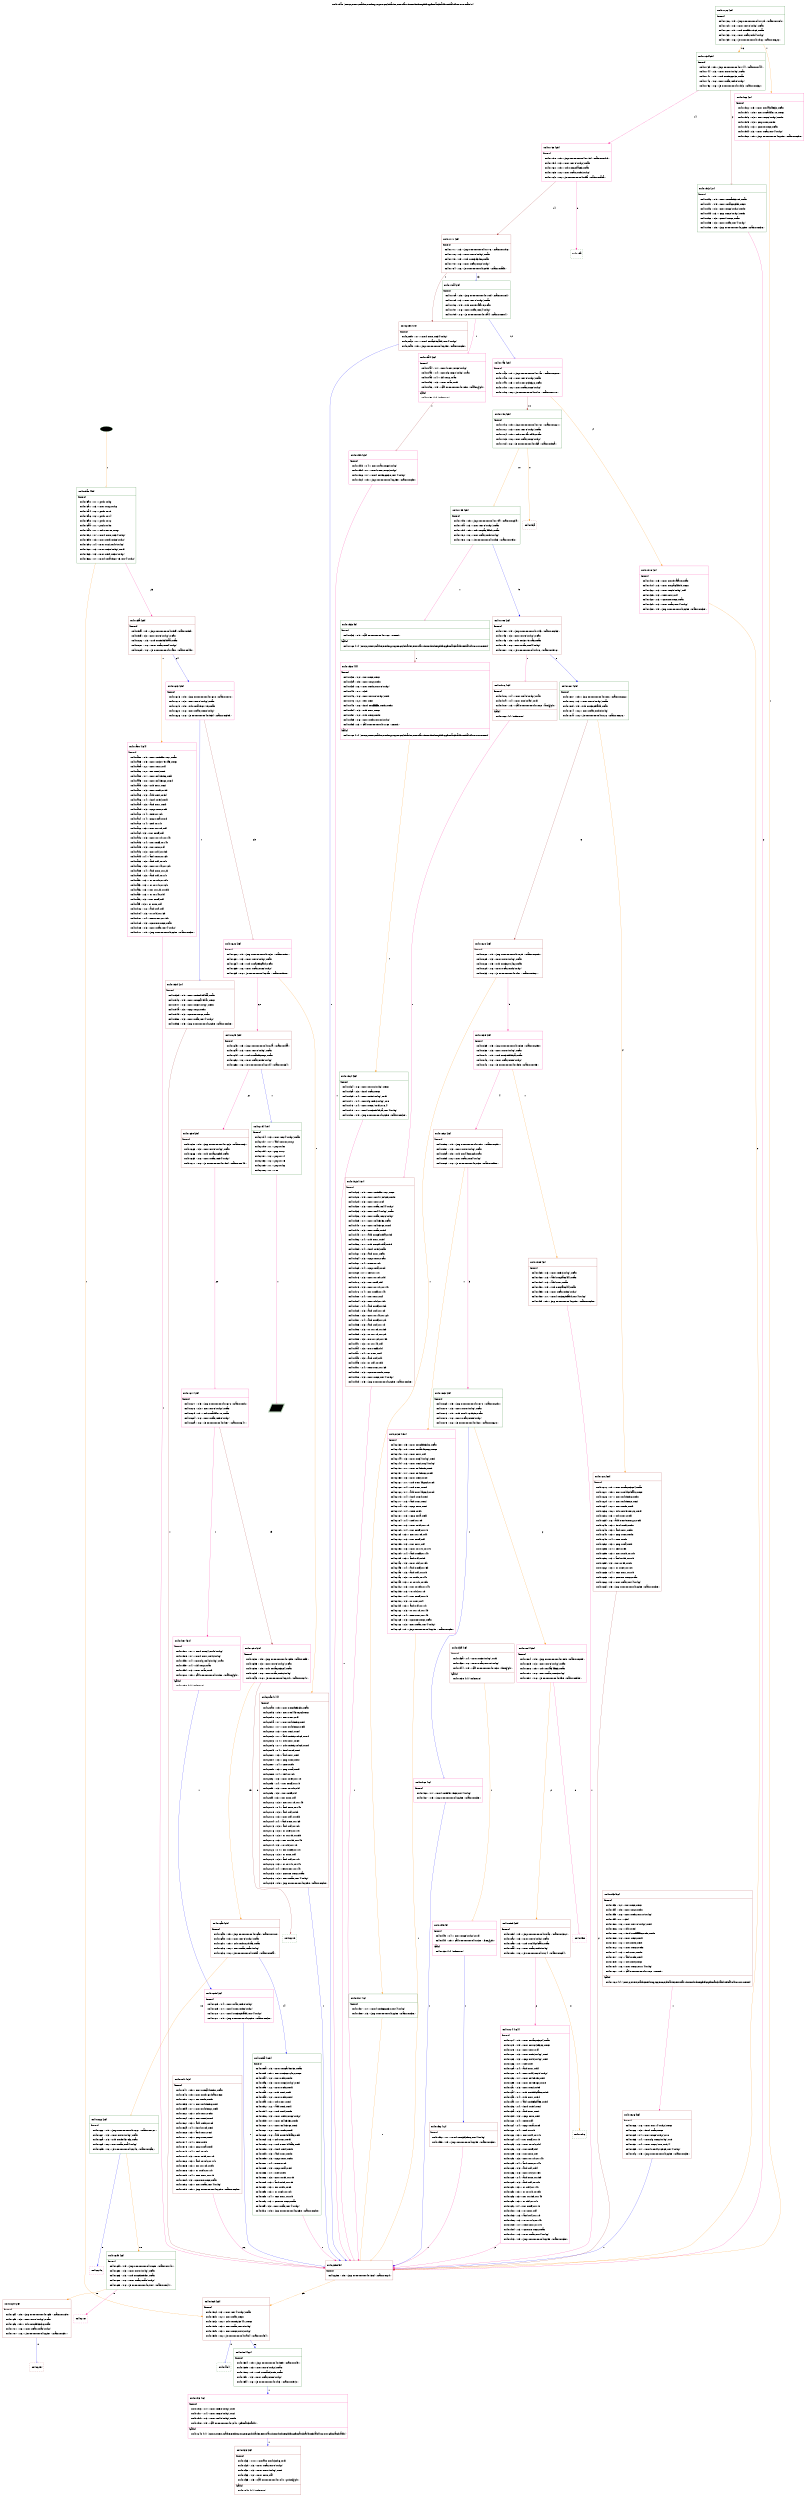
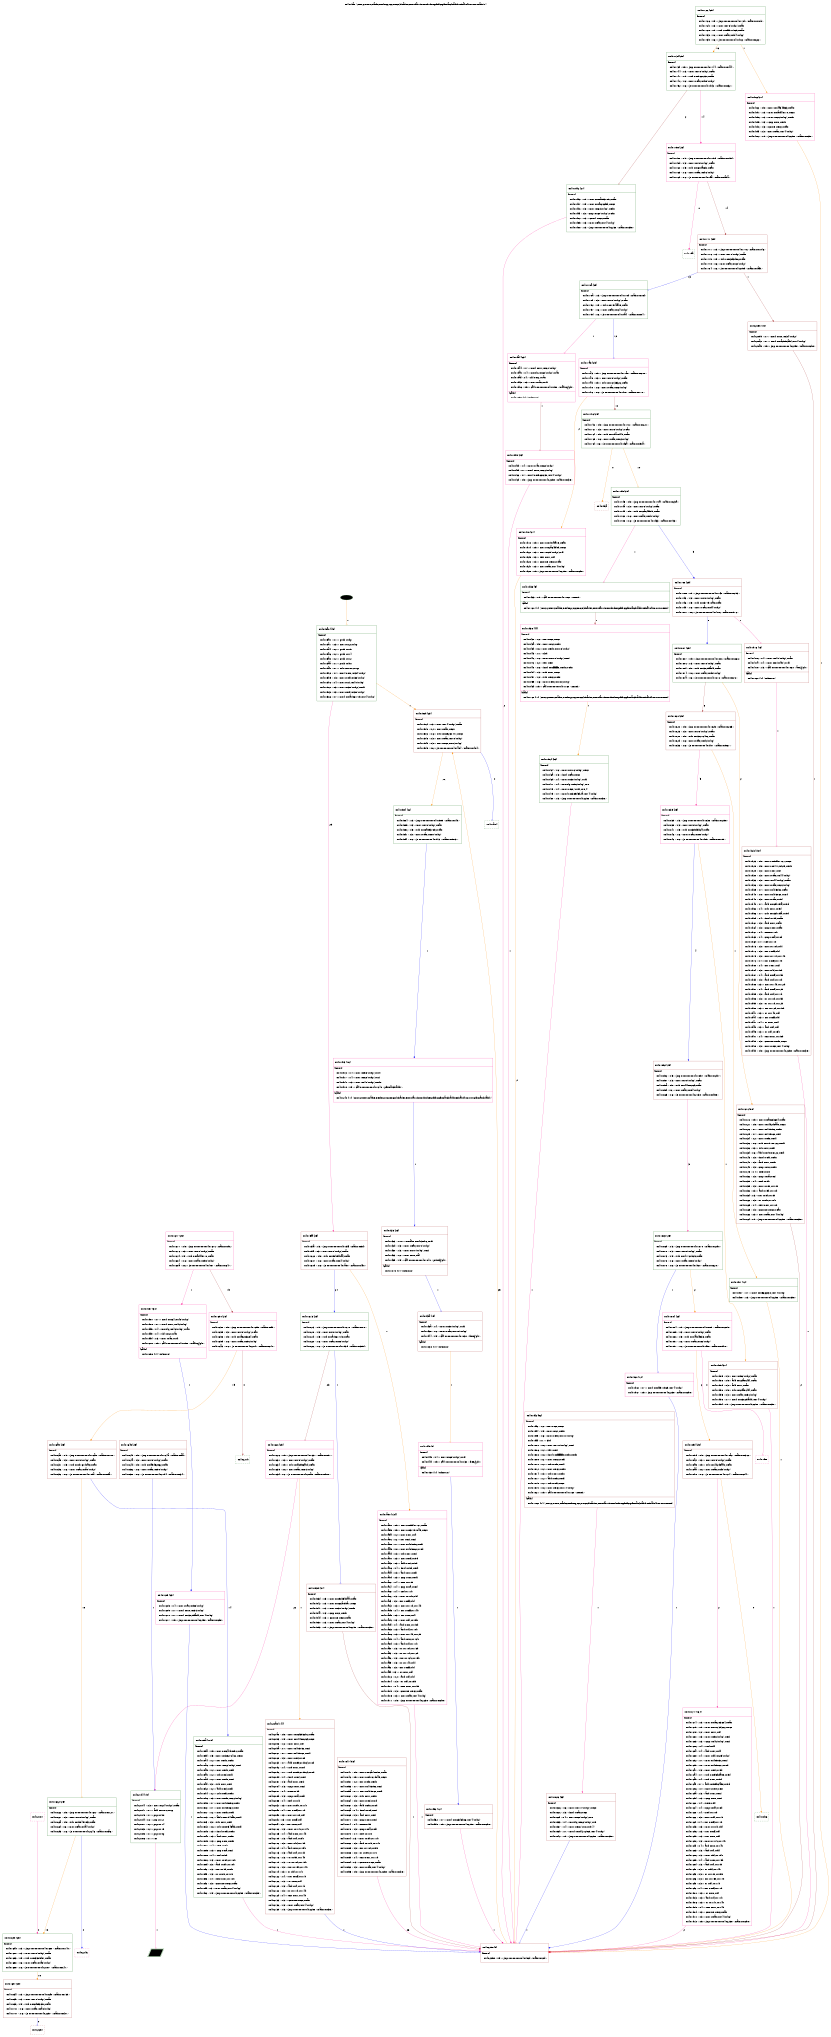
node "0x401613 [25]": color deeppink -> darkgreen
edge "0x40162c [25]" -> "0x401645 [25]": now "0x40162c [25]" -> "0x4021d4 [19]"
edge "0x401839 [25]" -> "0x401852 [25]": color deeppink -> blue
node "0x40165e [25]": removed
edge "0x40209b [19]" -> "0x40225e [5]": color blue -> brown
edge "0x401f23 [23]" -> "0x401f3a [15]": added, label "1"
node "0x40213e [150]": removed
edge "0x4016db [25]" -> "0x4021e7": reversed
edge "0x4015cd [23]" -> "0x4015e4 [22]": color blue -> darkorange
